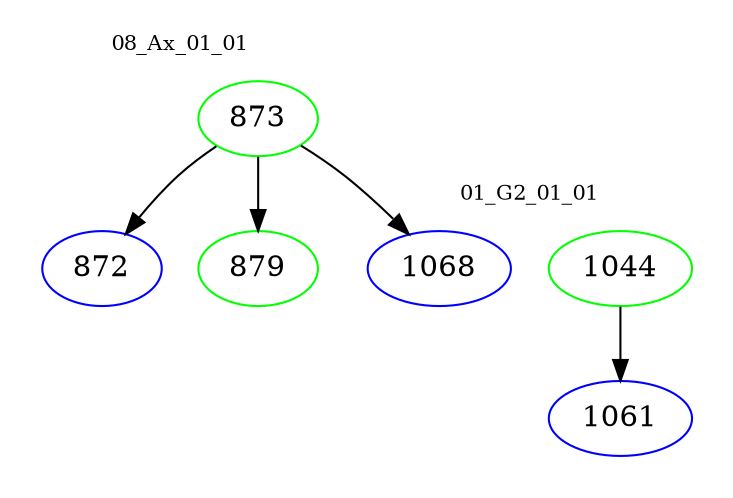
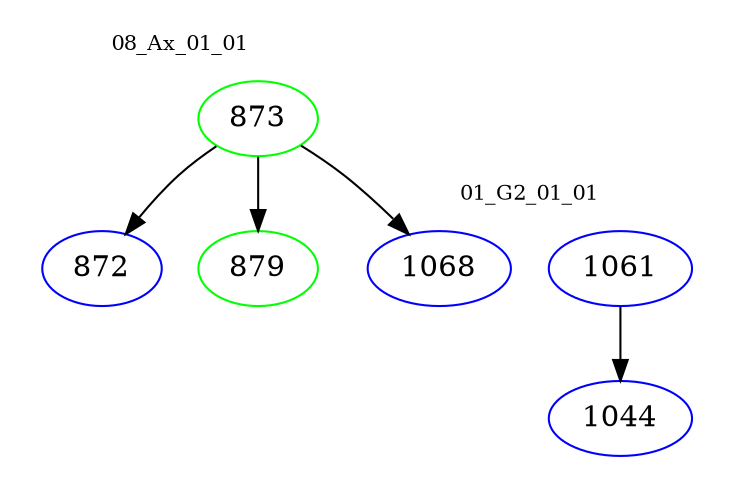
node "1044": color green -> blue
edge "1044" -> "1061": reversed
